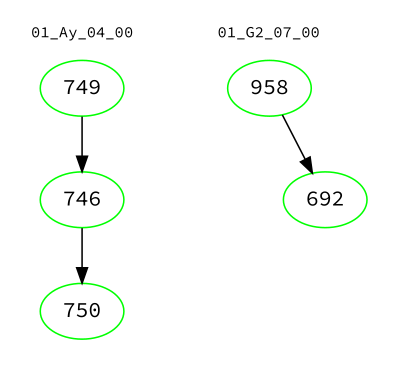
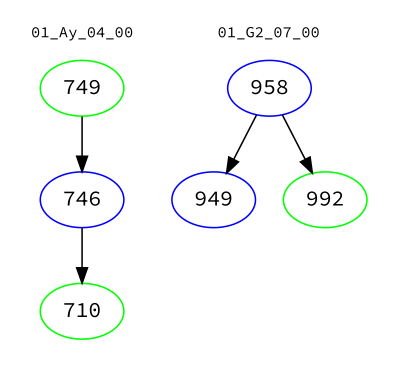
node "958": color green -> blue
node "746": color green -> blue
node "949": added
node "692": label "692" -> "992"
node "750": label "750" -> "710"
